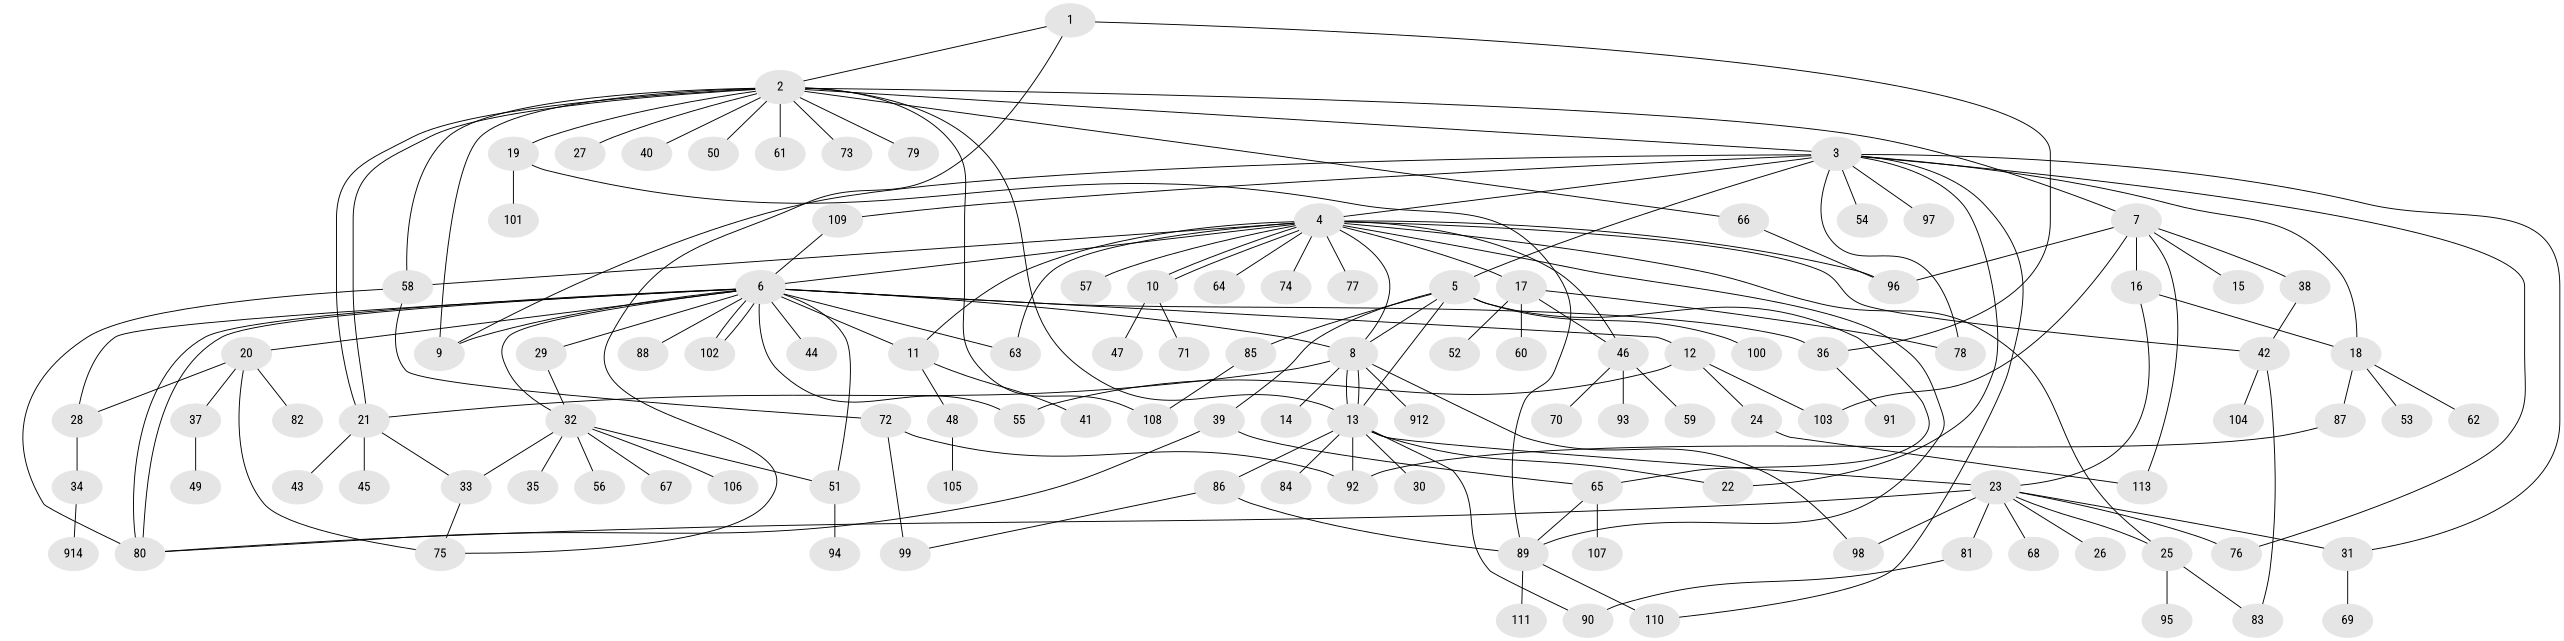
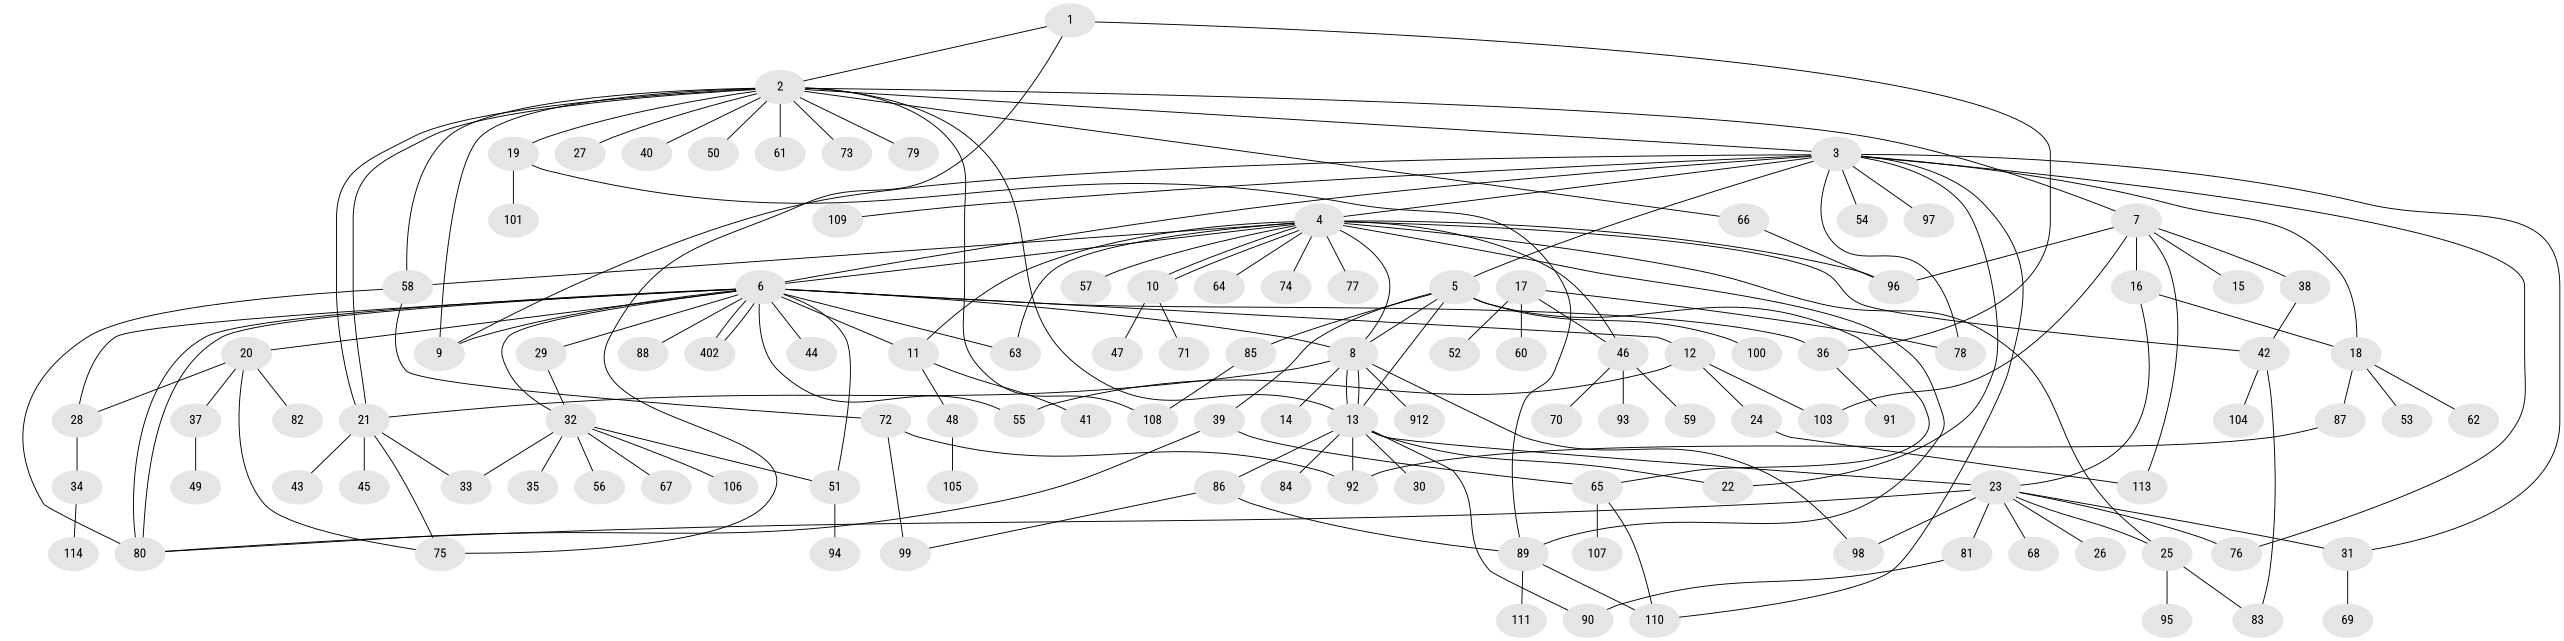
edge "4" -- "17": removed
edge "109" -- "6": now "3" -- "6"
node "102": label "102" -> "402"
edge "33" -- "75": now "21" -- "75"
edge "65" -- "89": now "65" -- "110"
node "914": label "914" -> "114"
